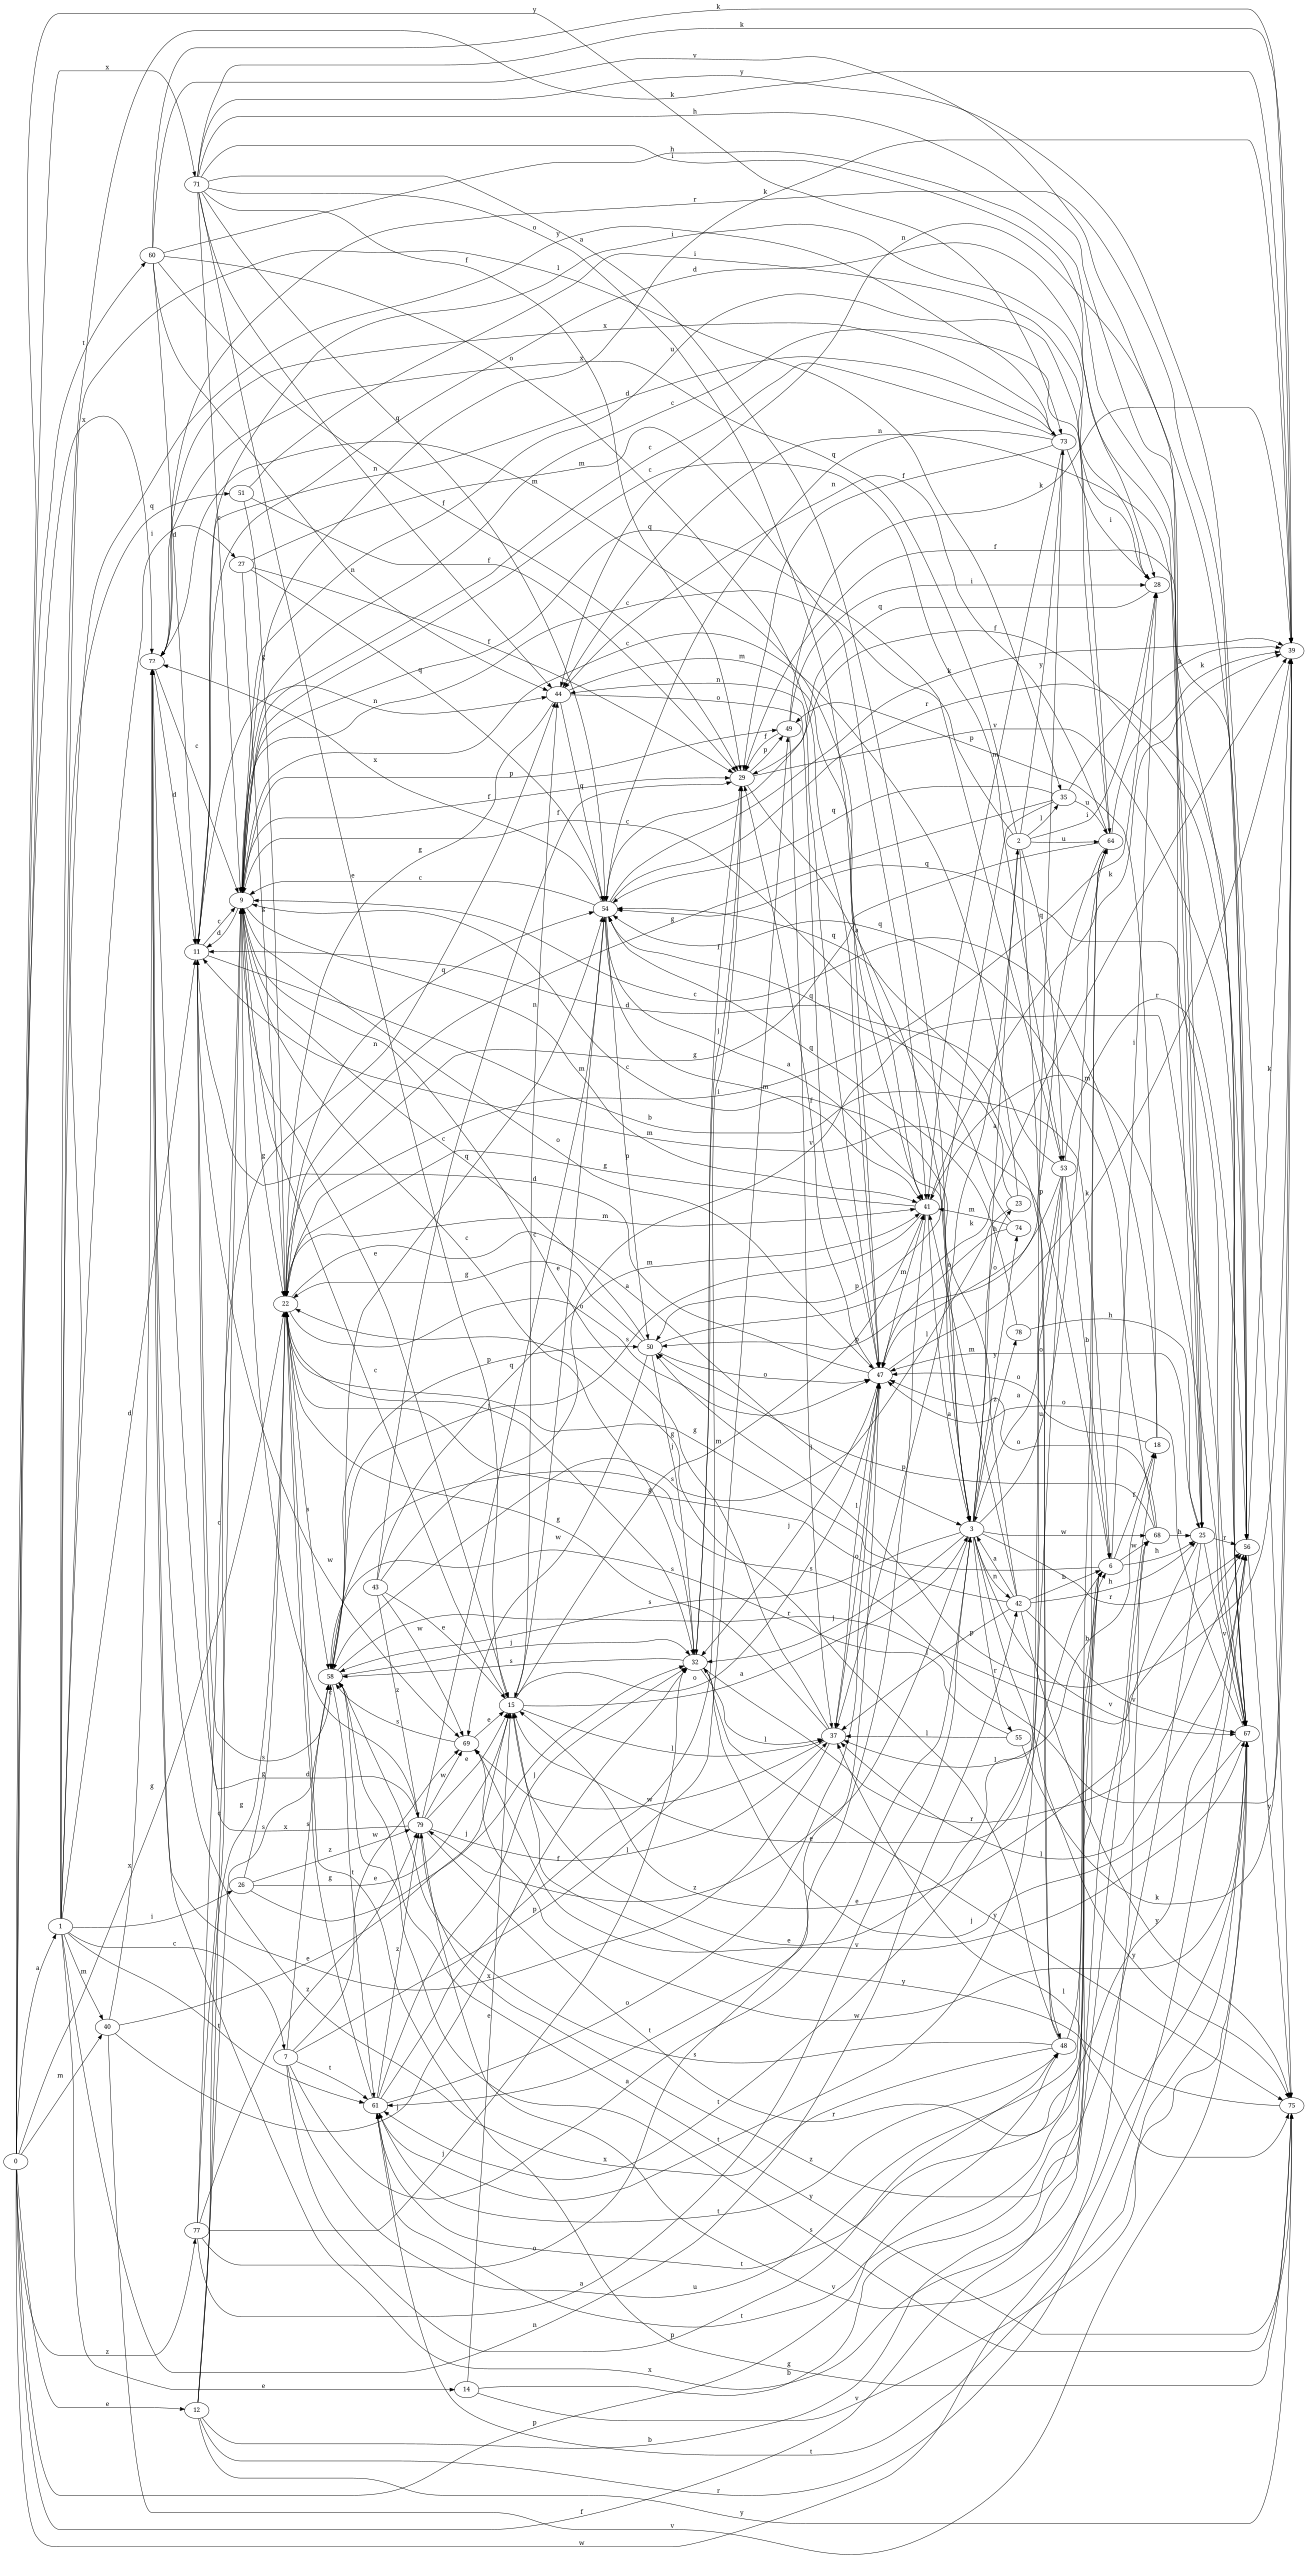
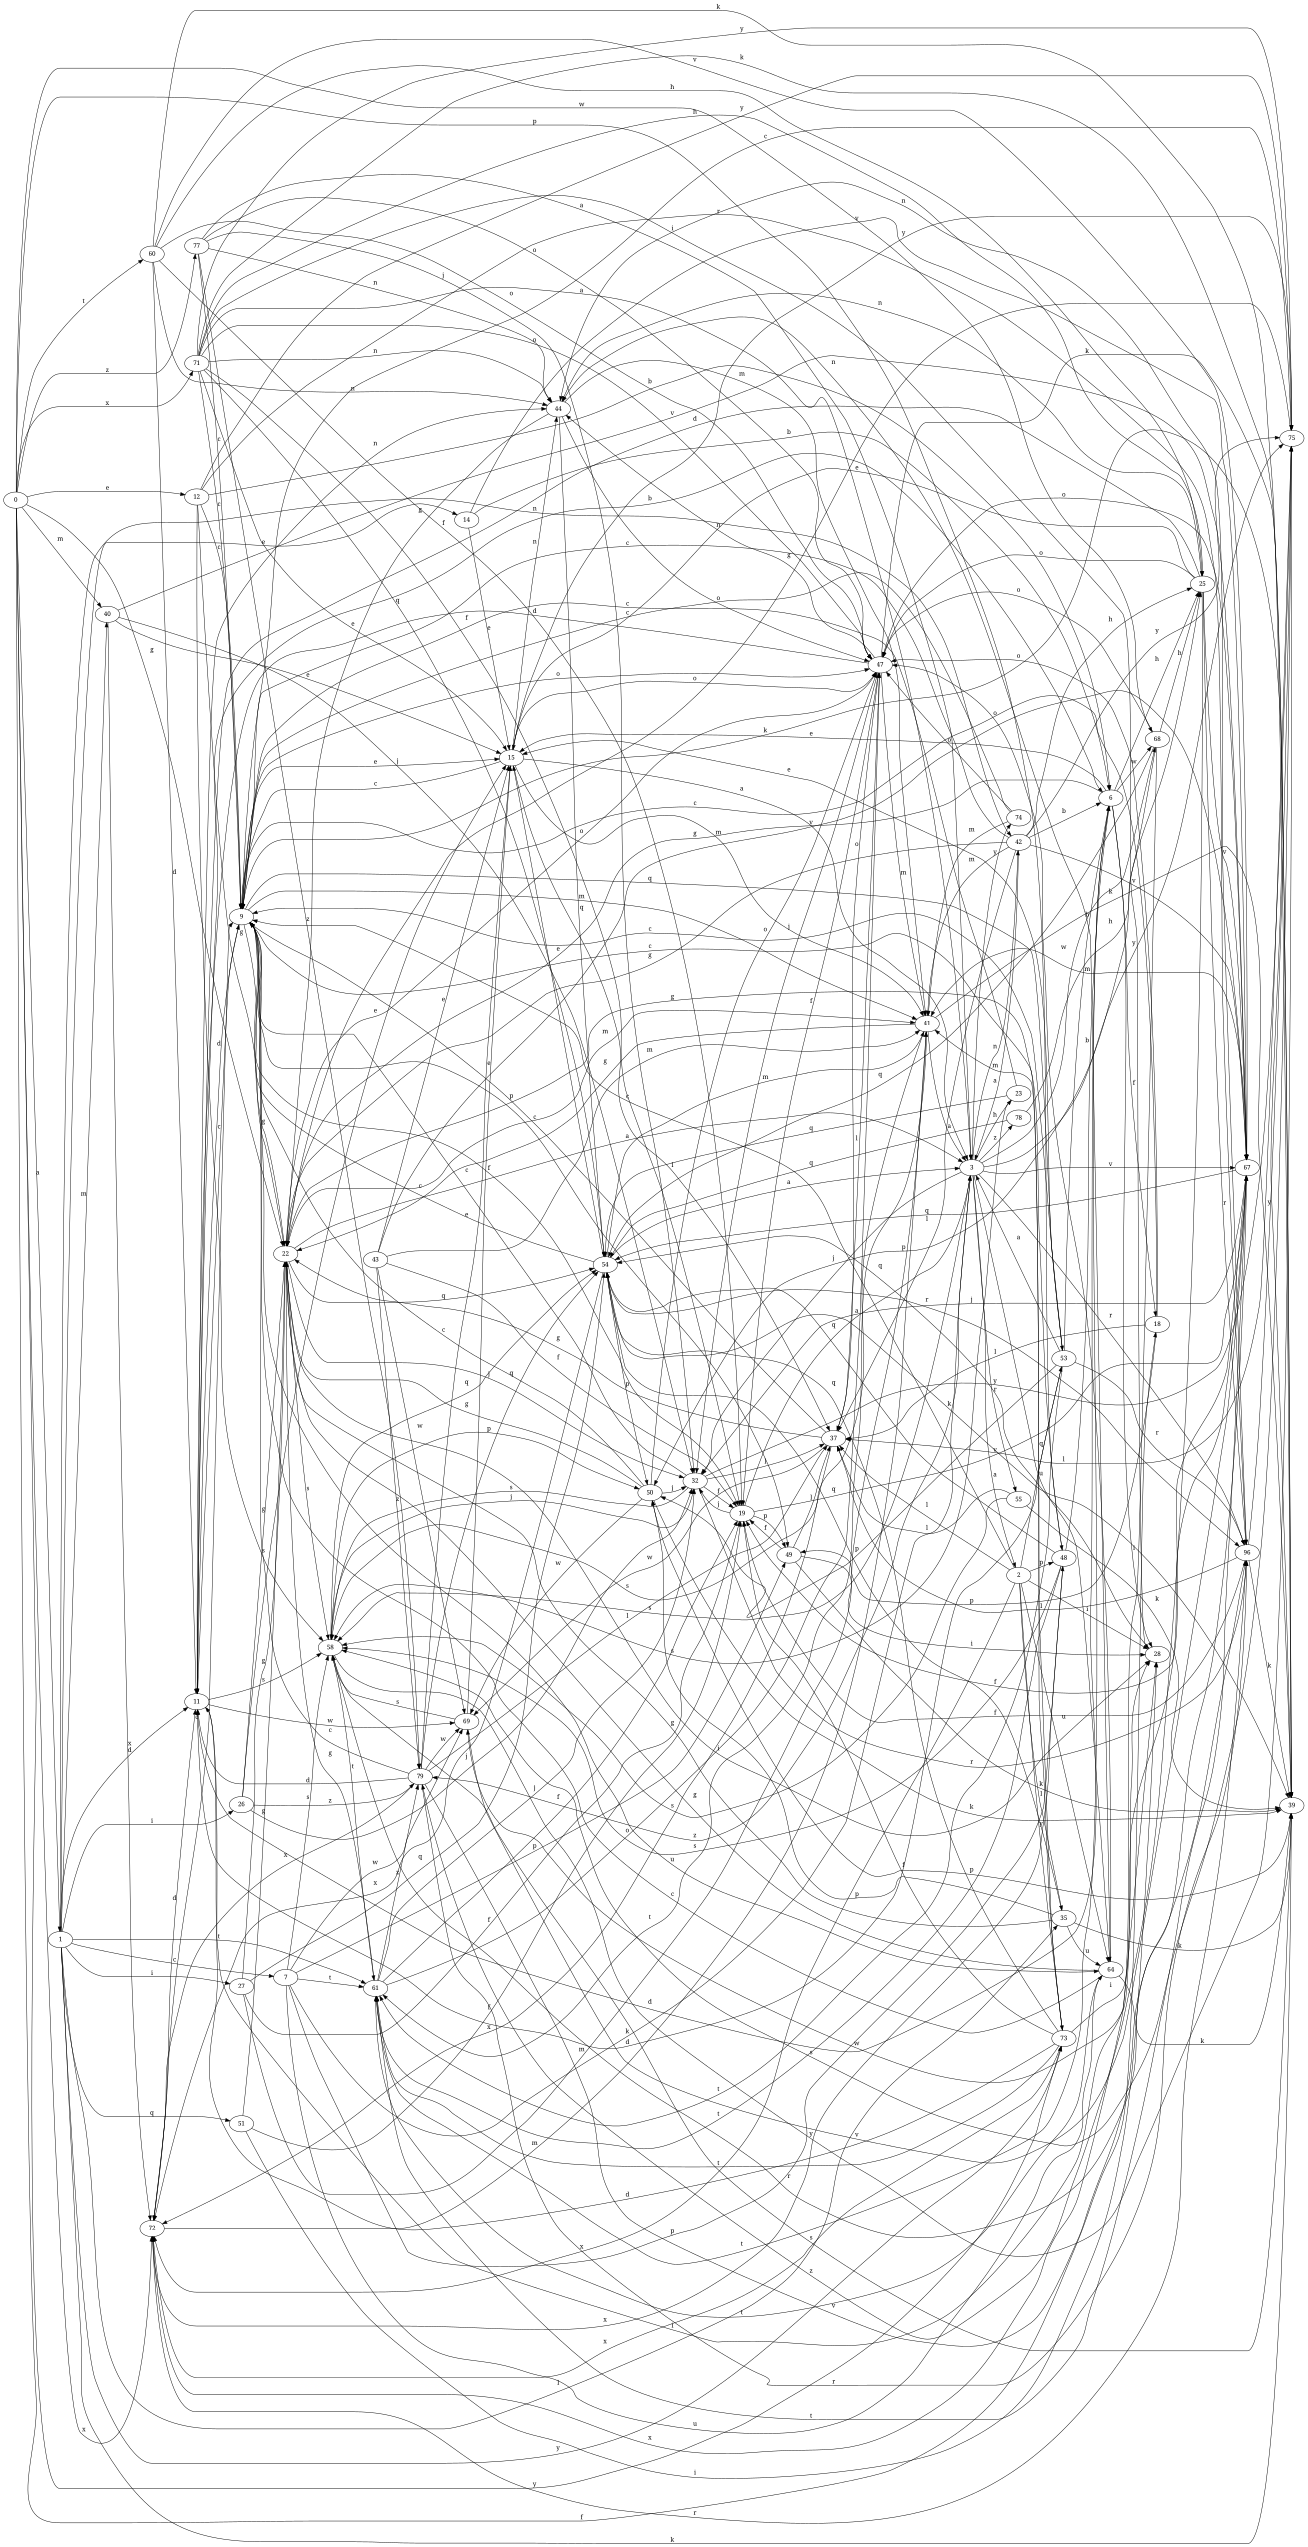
edge "75" -> "9": added, label "c"
node "29": label "29" -> "19"
edge "6" -> "11": label "m" -> "d"
node "56": label "56" -> "96"
edge "7" -> "3": label "a" -> "k"
